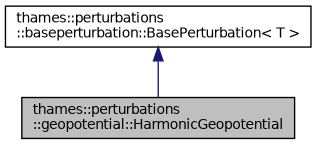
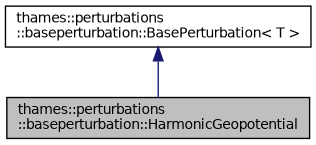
node "thames::perturbations ::geopotential::HarmonicGeopotential": label "thames::perturbations ::geopotential::HarmonicGeopotential" -> "thames::perturbations ::baseperturbation::HarmonicGeopotential"
